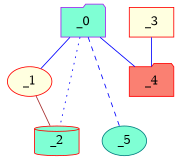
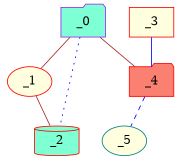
edge "_0" -- "_4": color blue -> brown
edge "_0" -- "_1": color blue -> brown
edge "_0" -- "_5": now "_4" -- "_5"
node "_5": fillcolor aquamarine -> lightyellow
